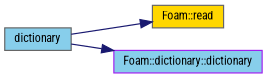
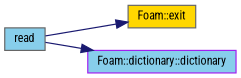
node "Foam::read": label "Foam::read" -> "Foam::exit"
node "dictionary": label "dictionary" -> "read"
